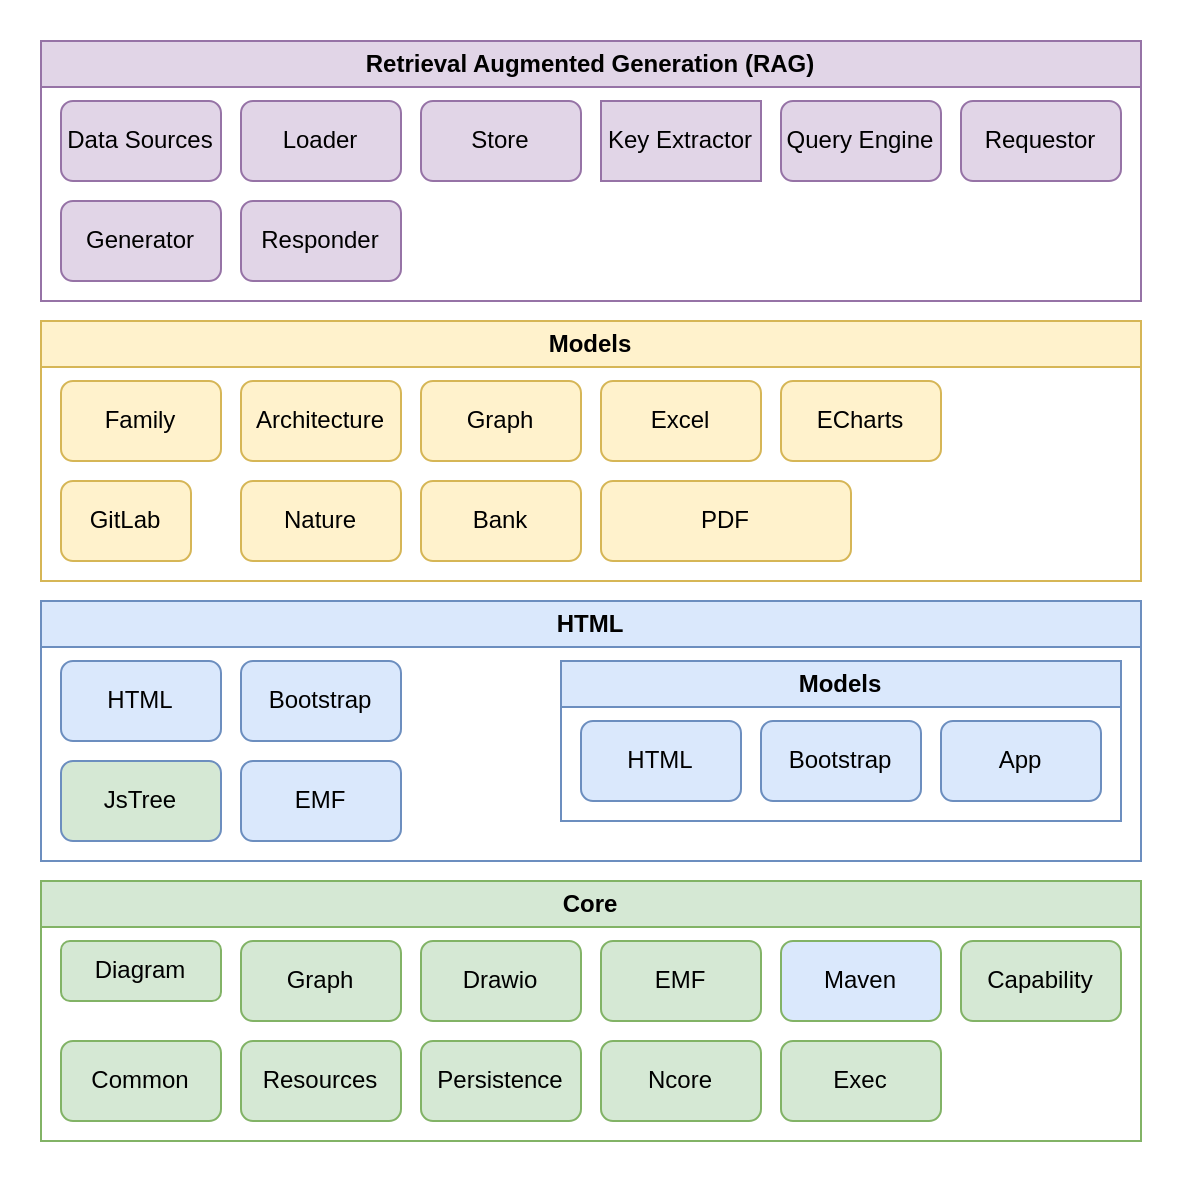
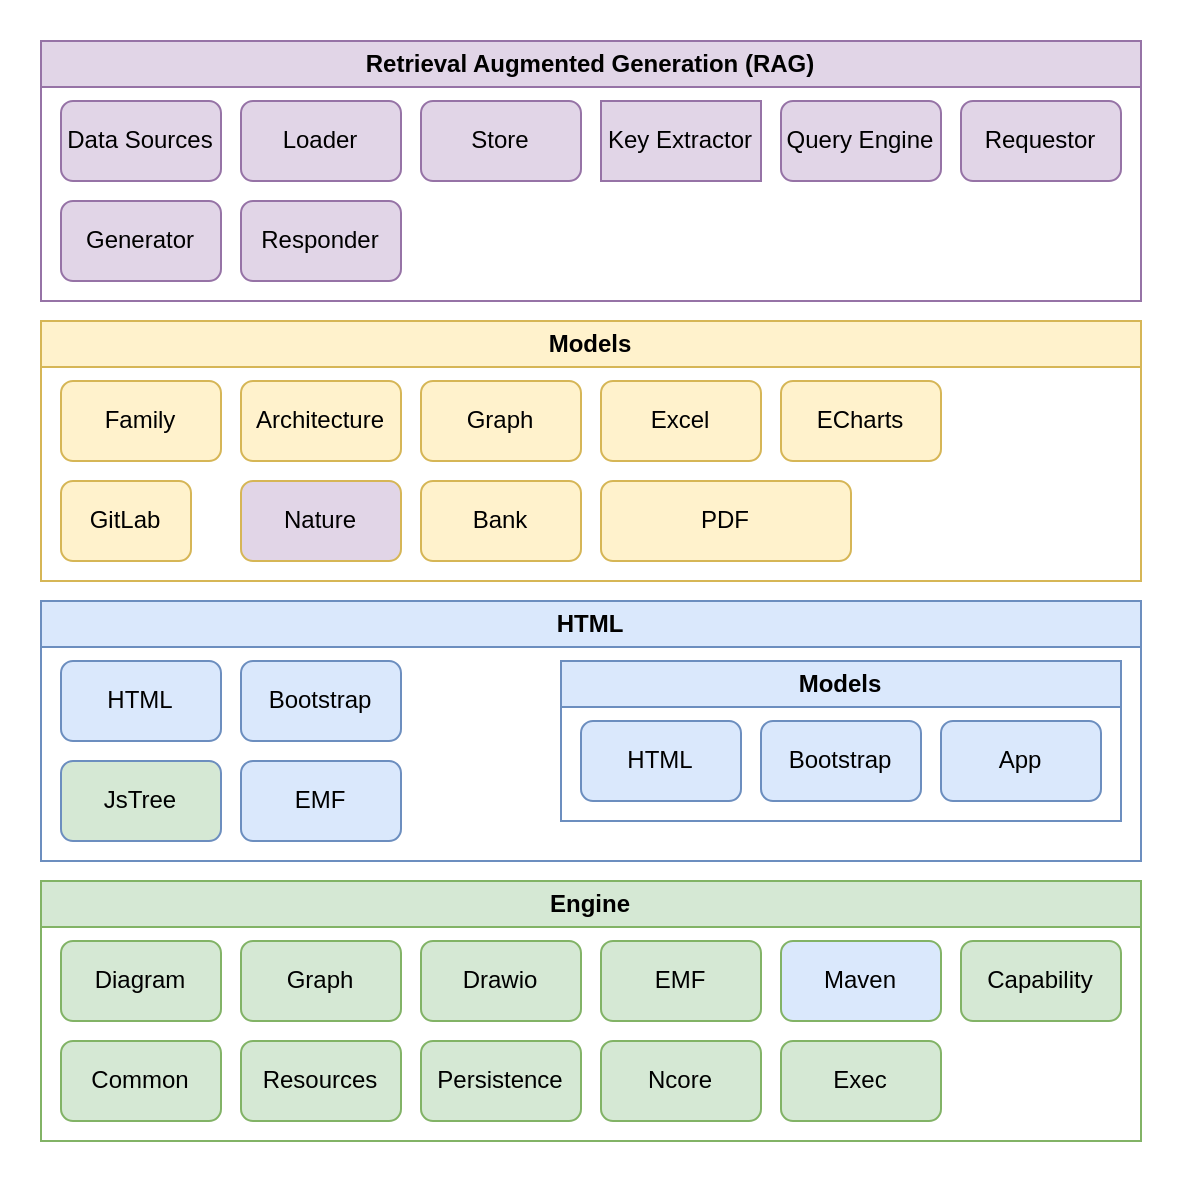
node "Nature": fillcolor #fff2cc -> #e1d5e7
node "Core": label "Core" -> "Engine"
node "Diagram": size 160x60 -> 160x80
